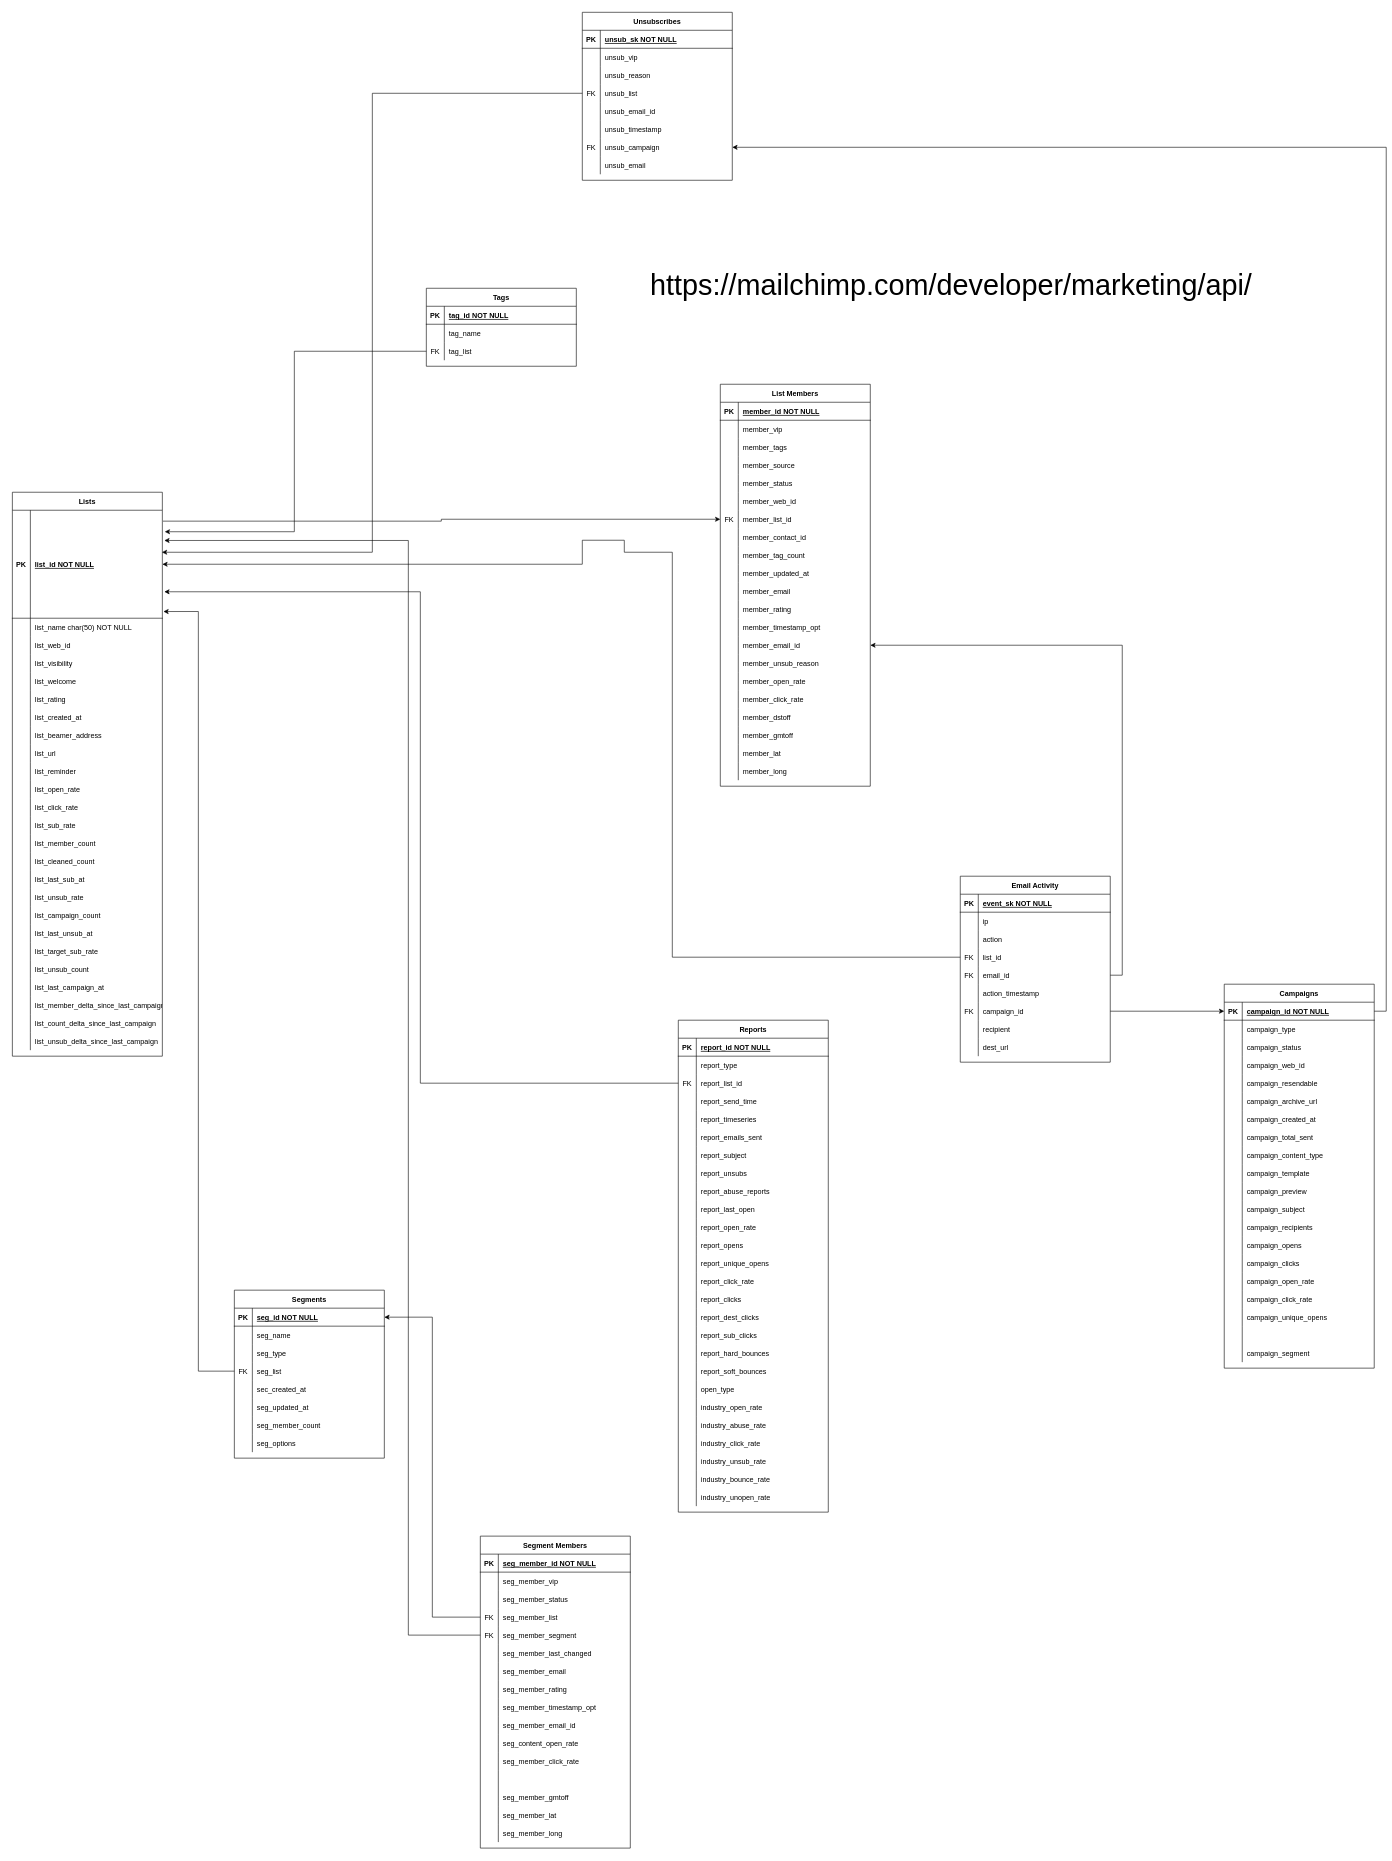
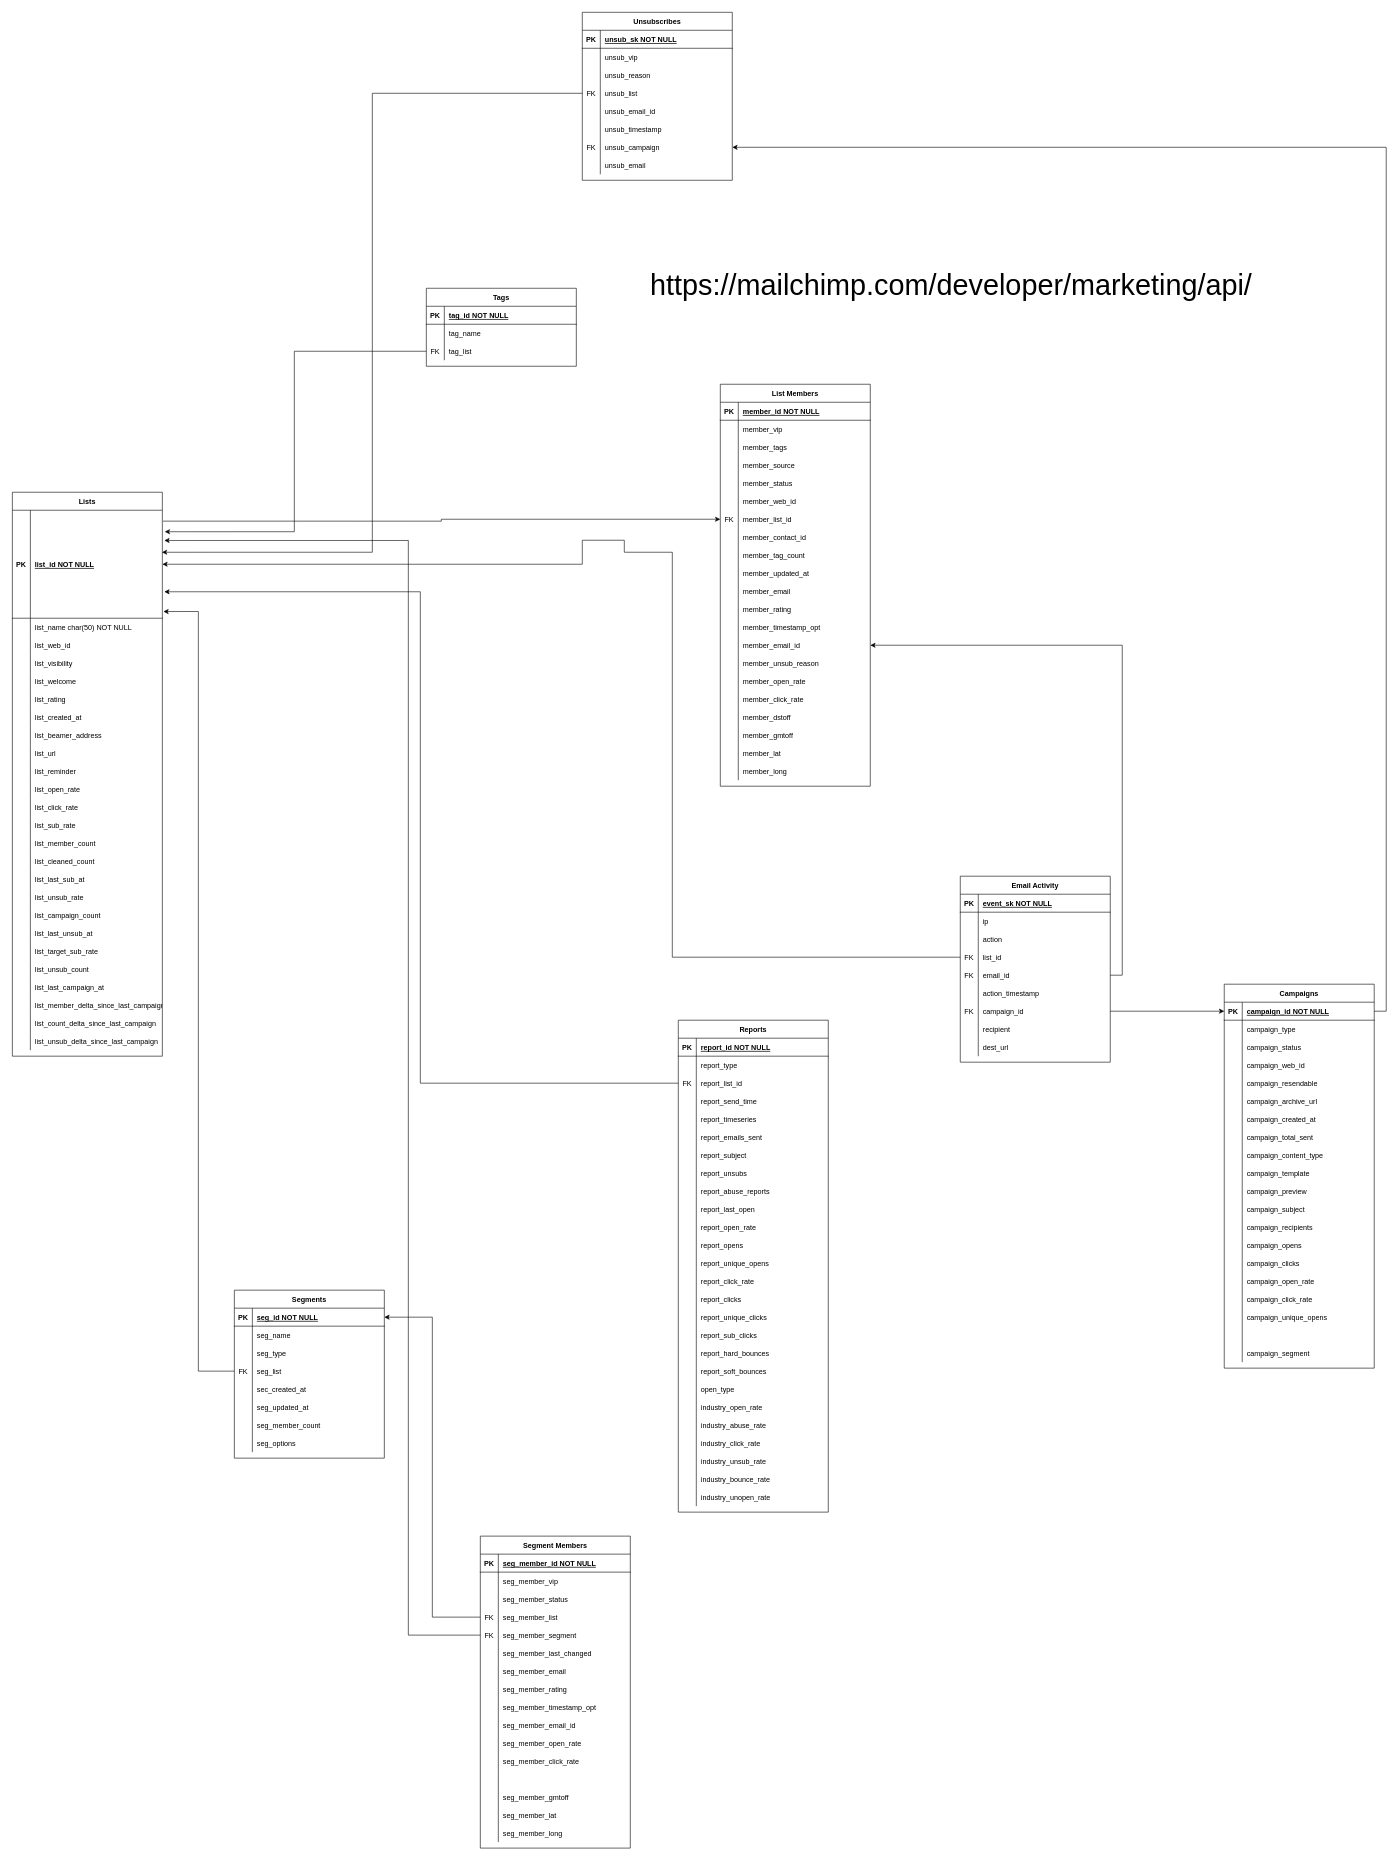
node "report_dest_clicks": label "report_dest_clicks" -> "report_unique_clicks"
node "seg_content_open_rate": label "seg_content_open_rate" -> "seg_member_open_rate"
